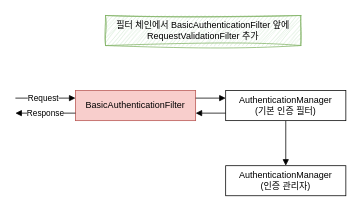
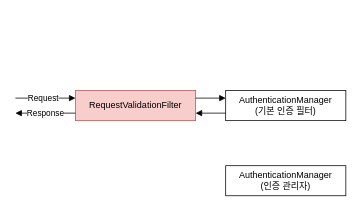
node "필터 체인에서 BasicAuthenticationFilter 앞에 RequestValidationFilter 추가": removed
node "BasicAuthenticationFilter": label "BasicAuthenticationFilter" -> "RequestValidationFilter"
edge "AuthenticationManager (기본 인증 필터)" -> "AuthenticationManager (인증 관리자)": removed
